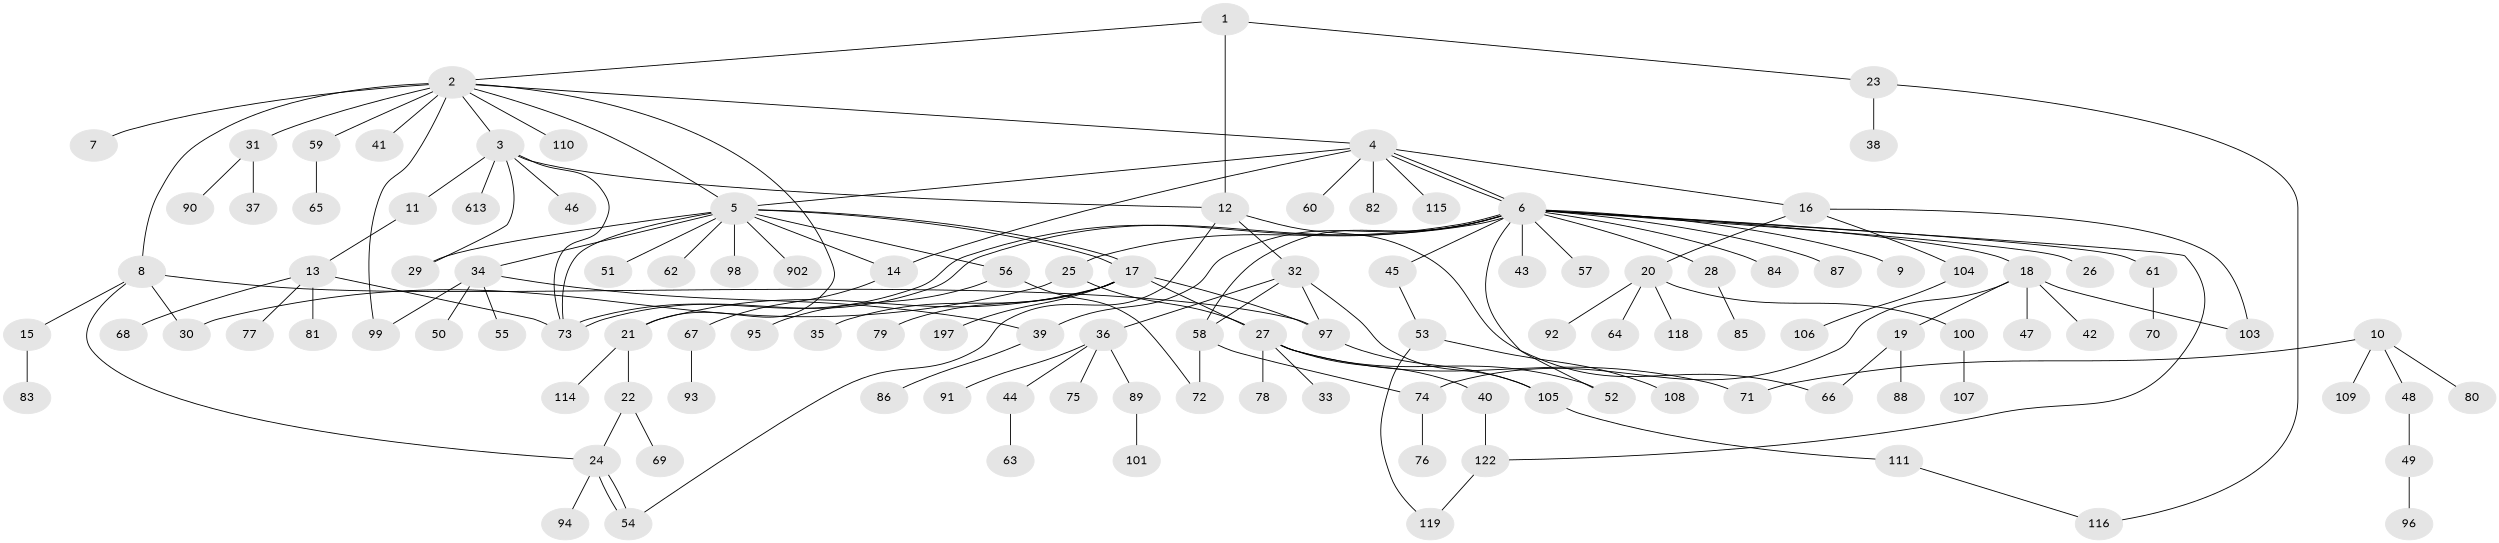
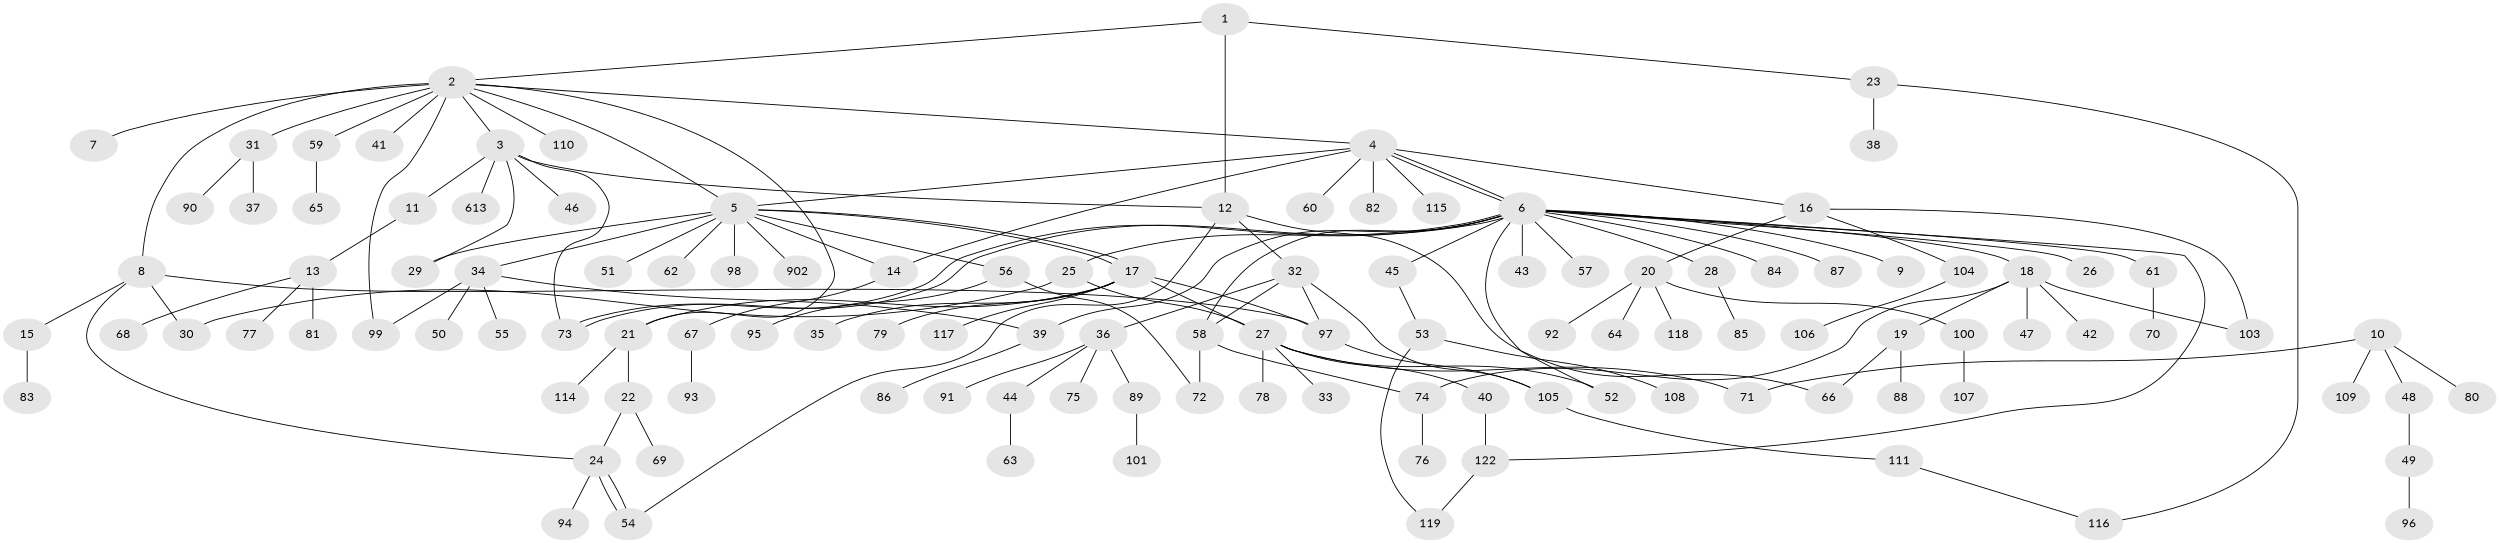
edge "5" -- "73": removed
edge "13" -- "73": removed
node "197": label "197" -> "117"
